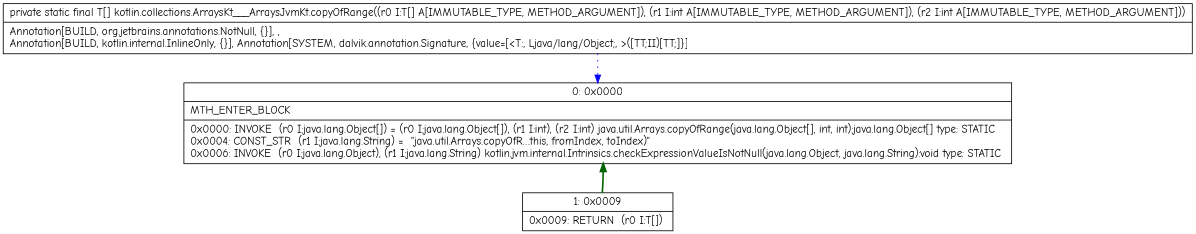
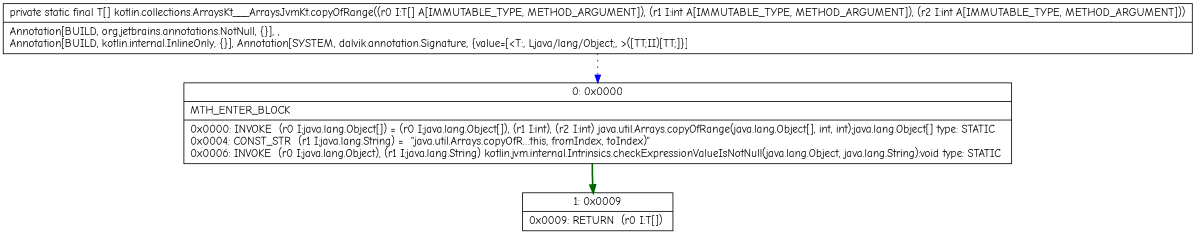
edge "1: 0x0009" -> "0: 0x0000": reversed
